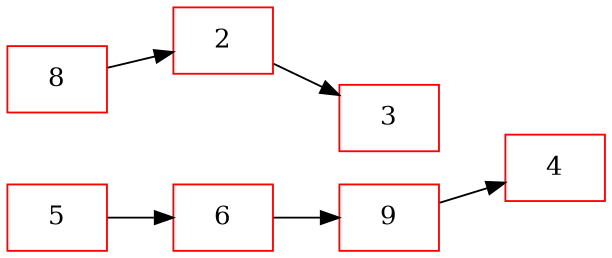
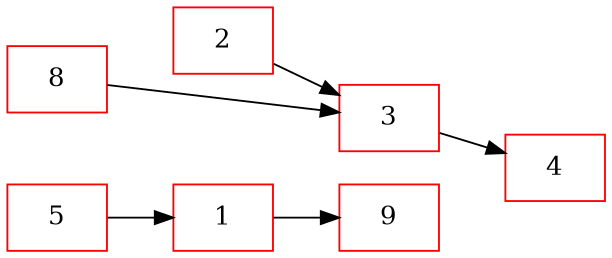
edge "8" -> "2": now "8" -> "3"
edge "9" -> "4": now "3" -> "4"
node "6": label "6" -> "1"
